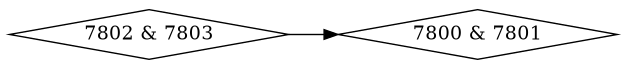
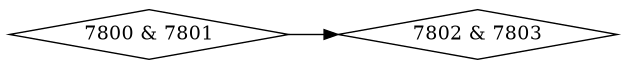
edge "7802 & 7803" -> "7800 & 7801": reversed
